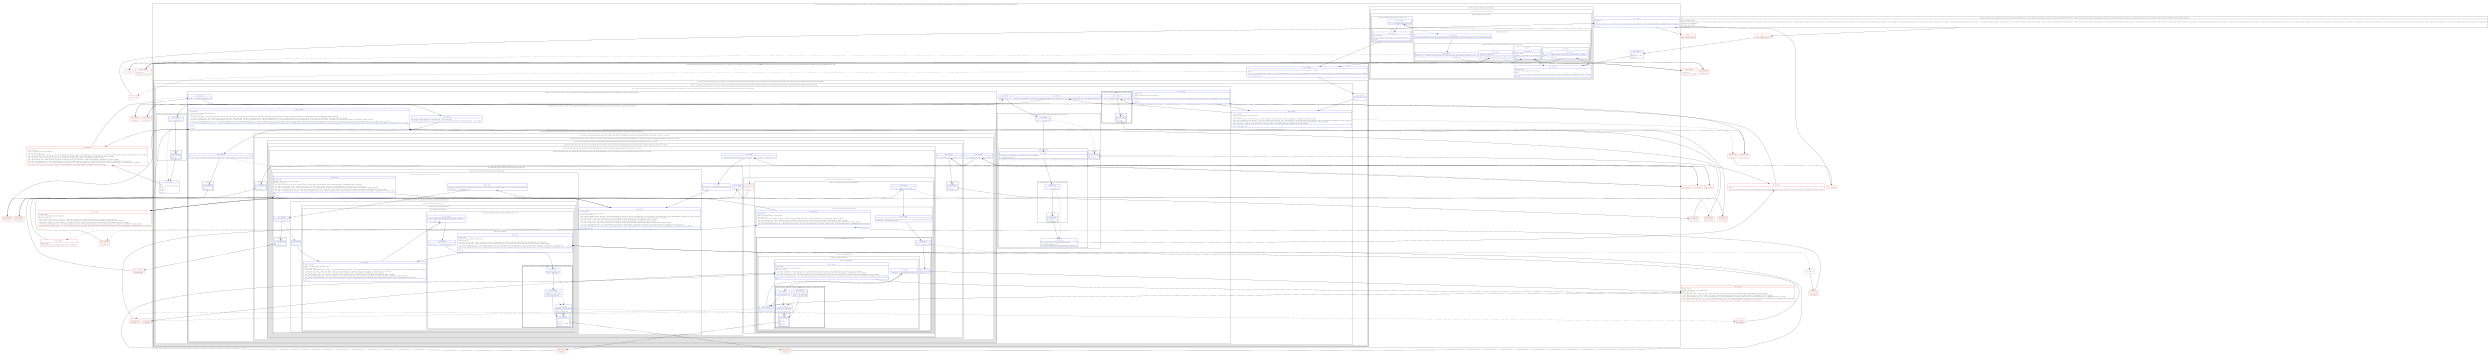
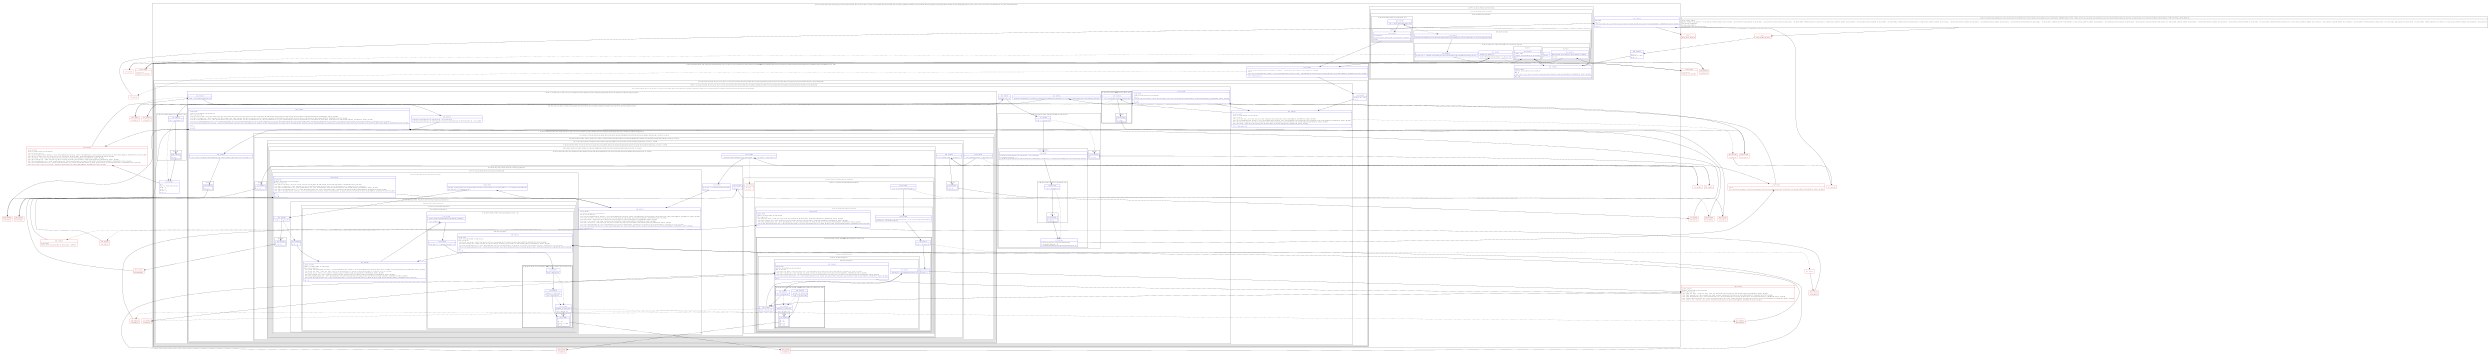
node "125: 0x0054": removed
node "149: 0x00b2": removed
